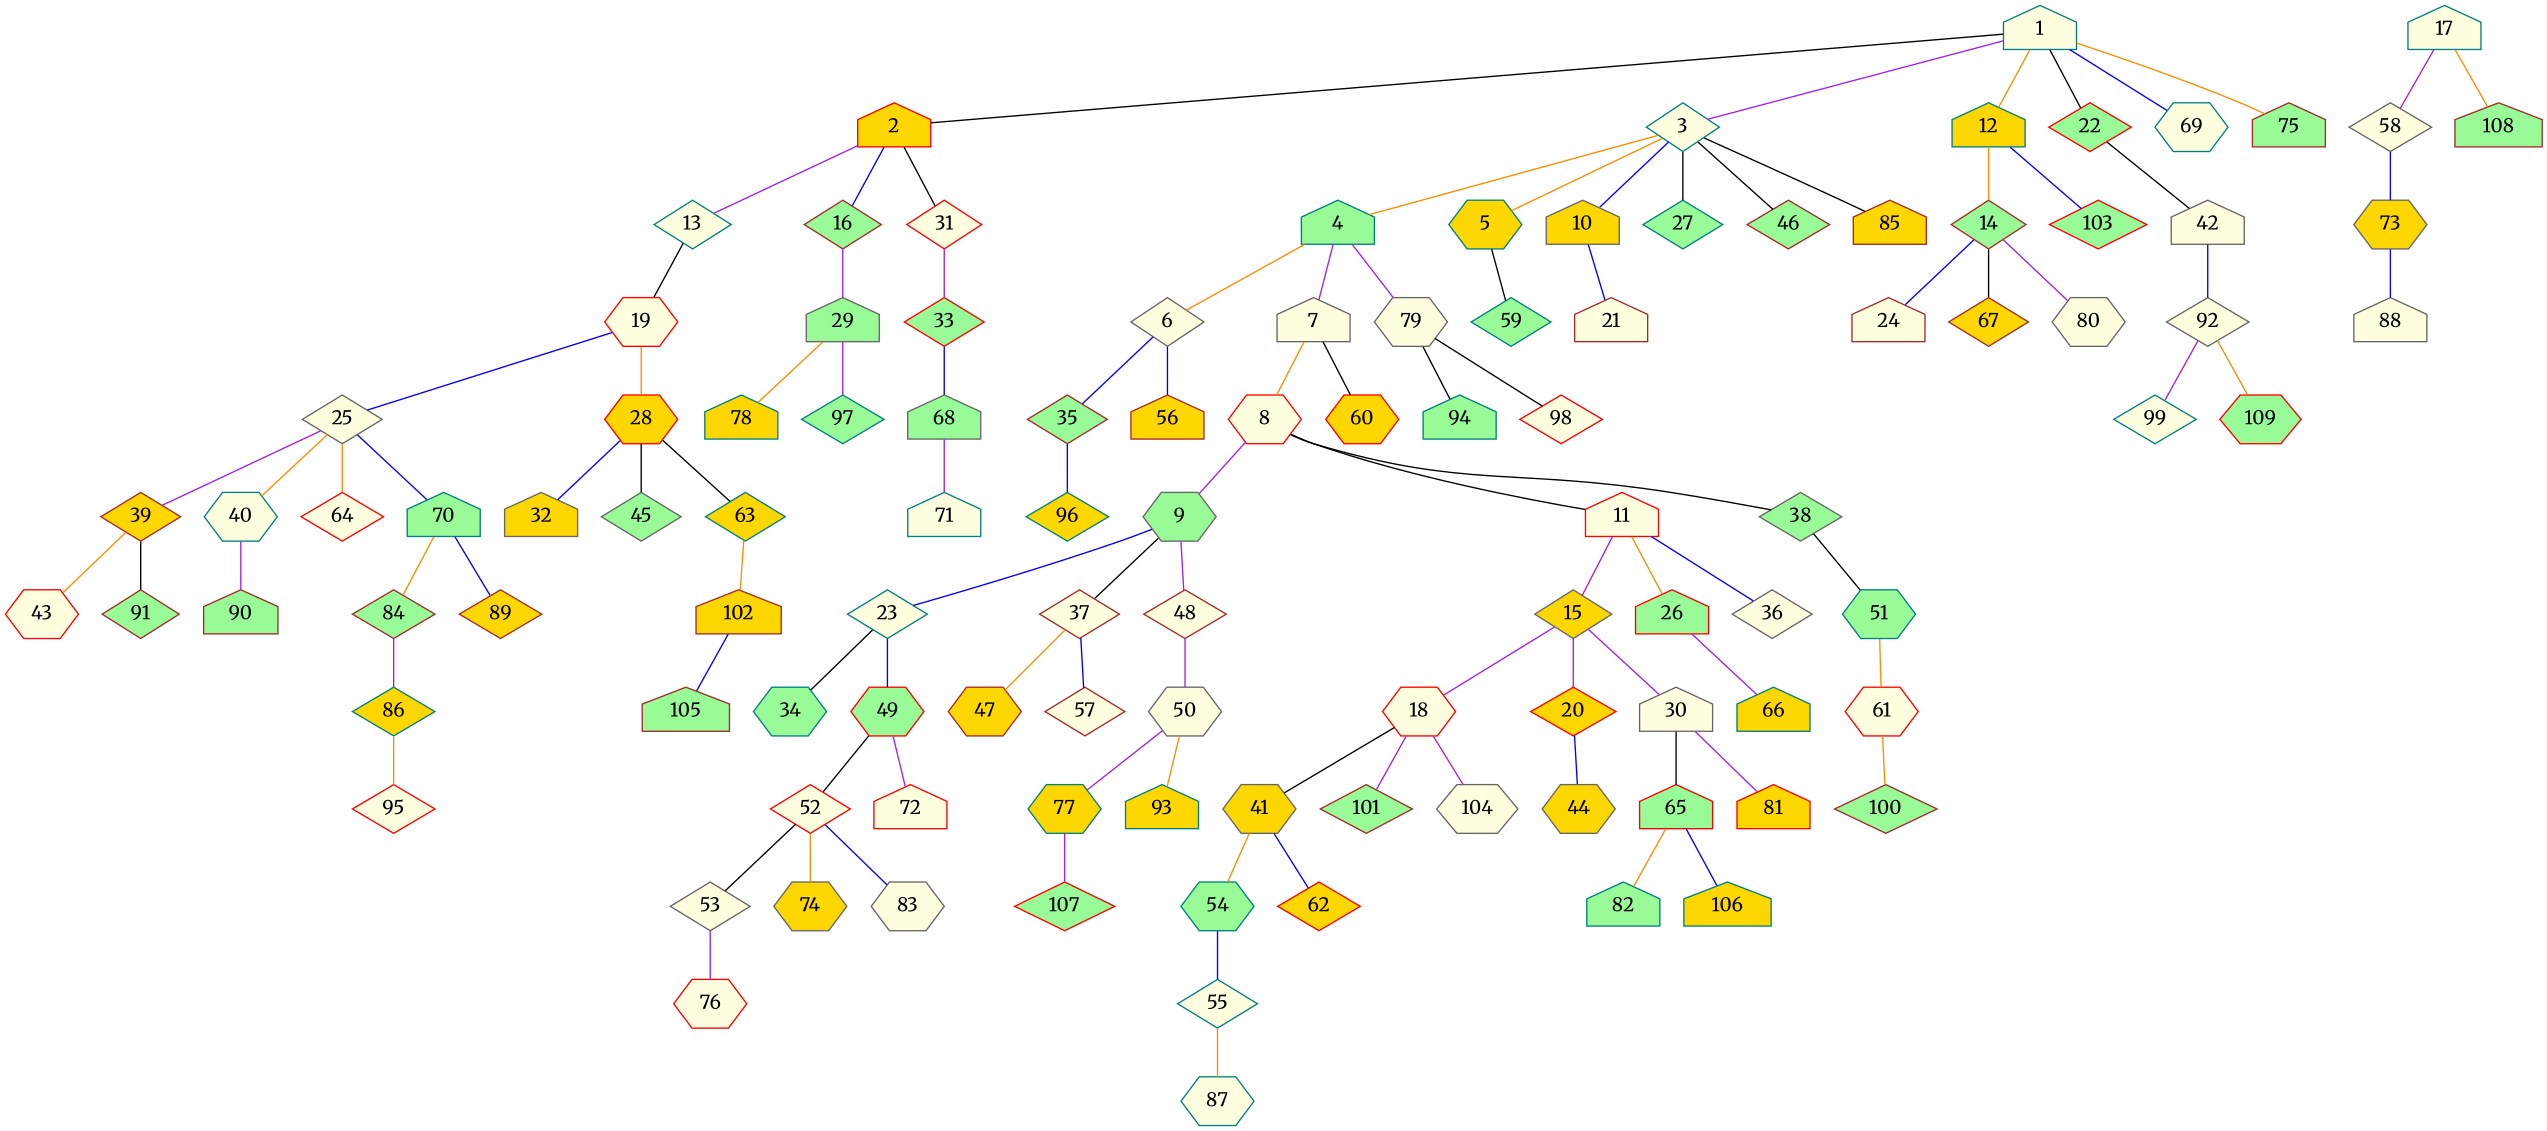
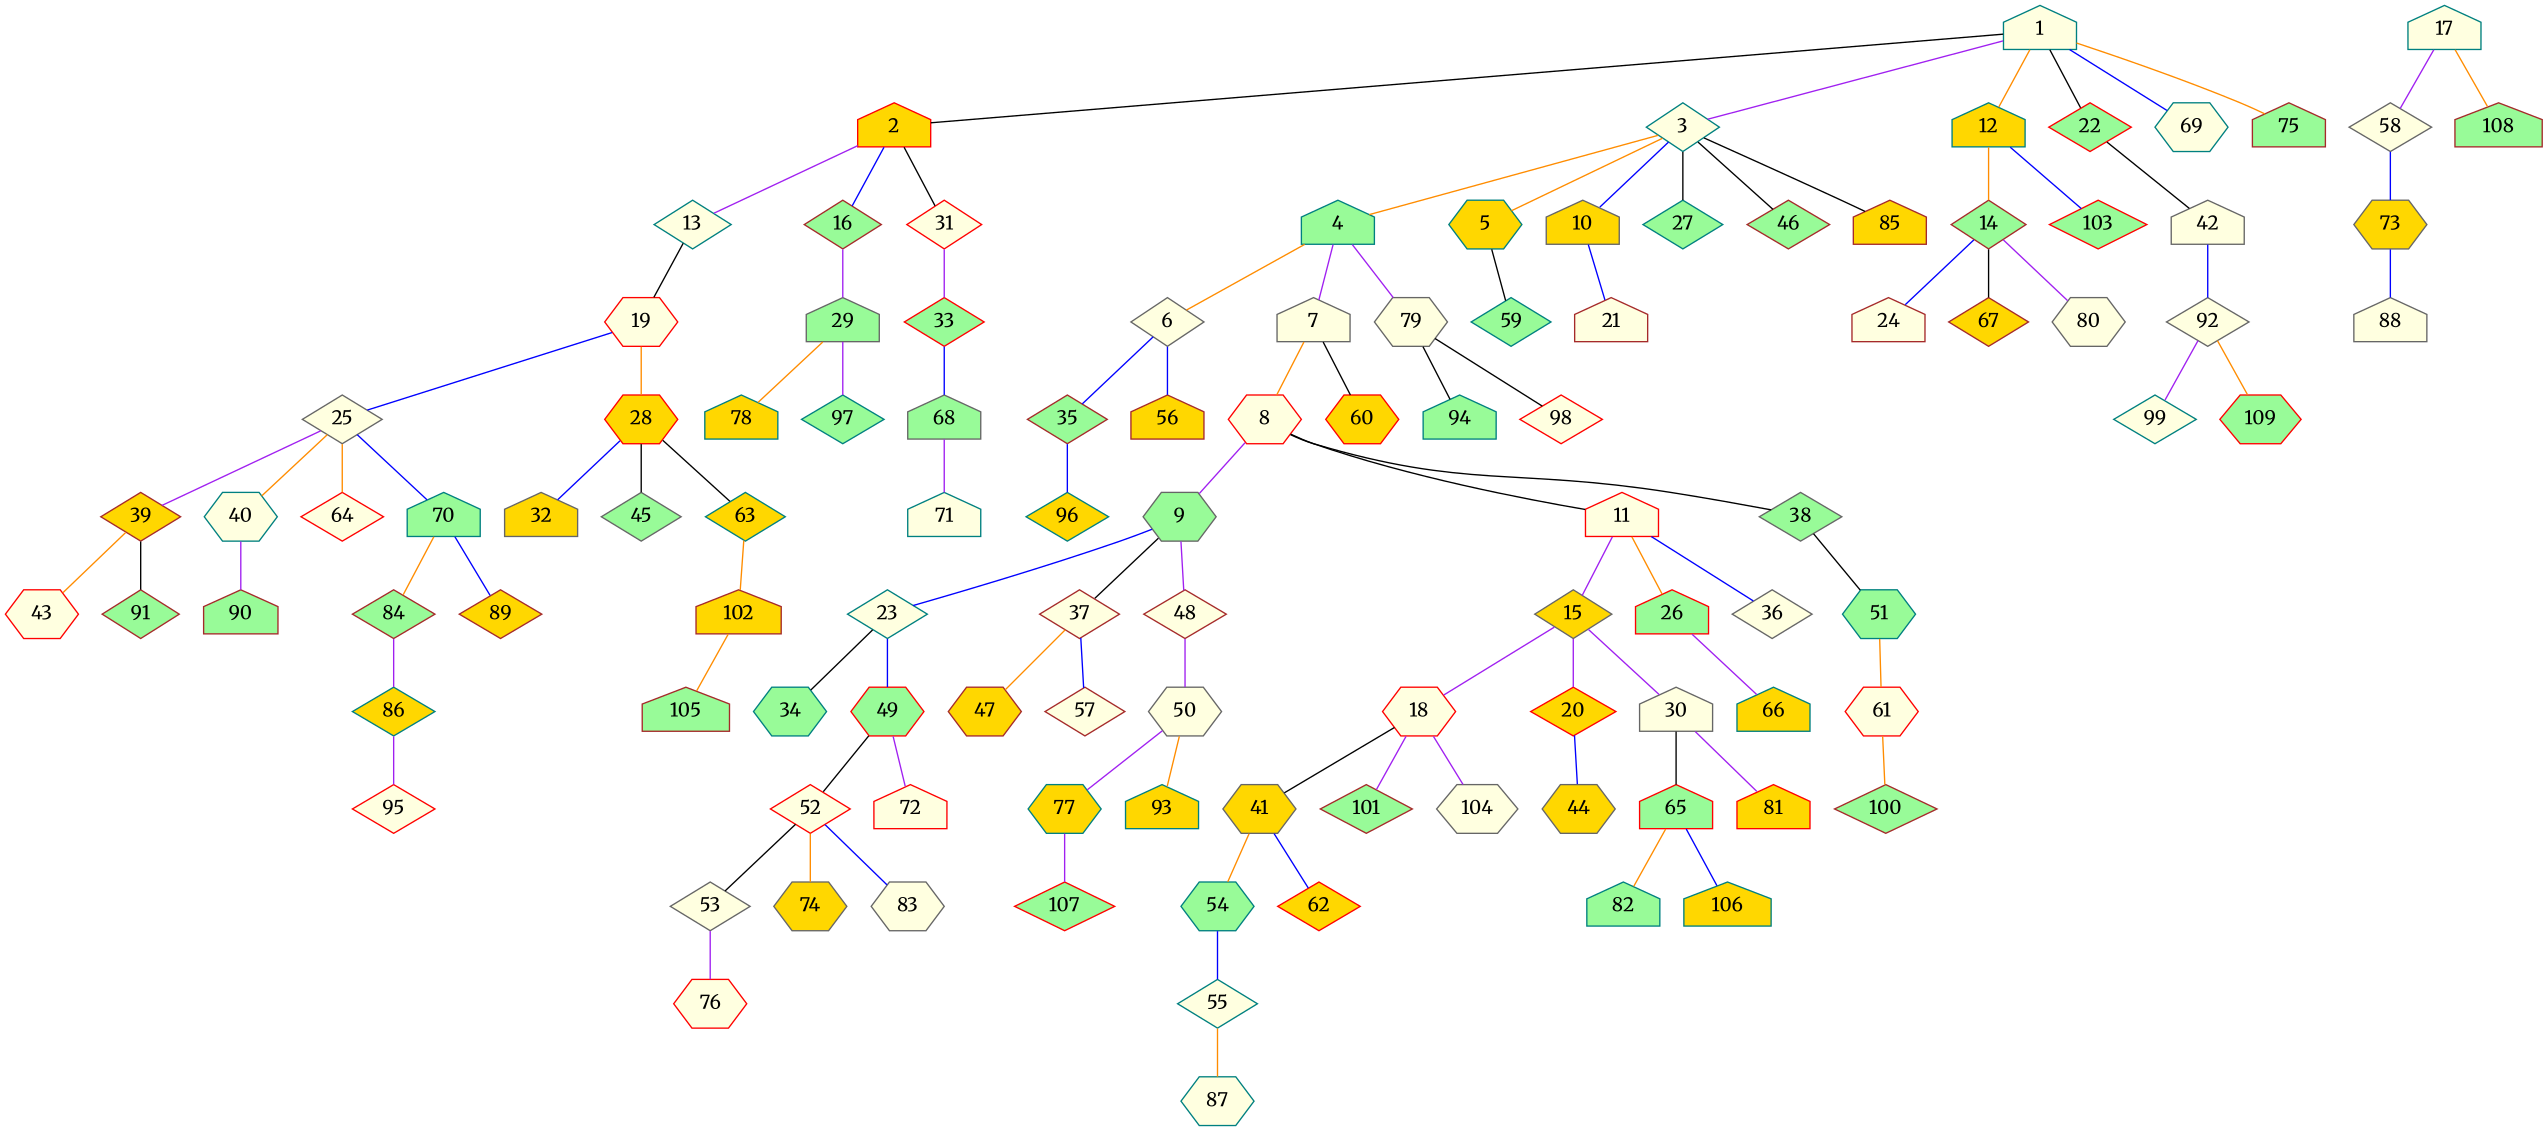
edge "102" -- "105": color blue -> darkorange
edge "86" -- "95": color darkorange -> purple
